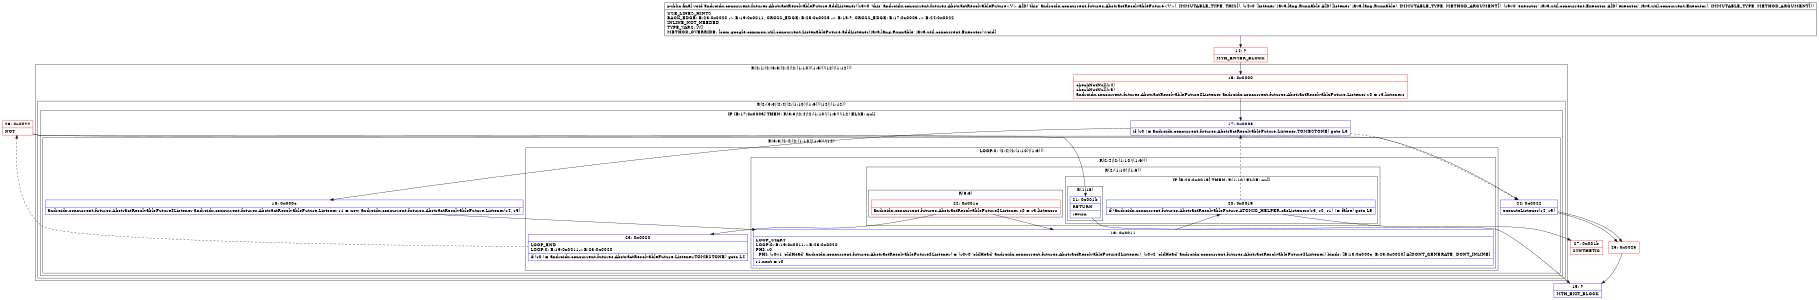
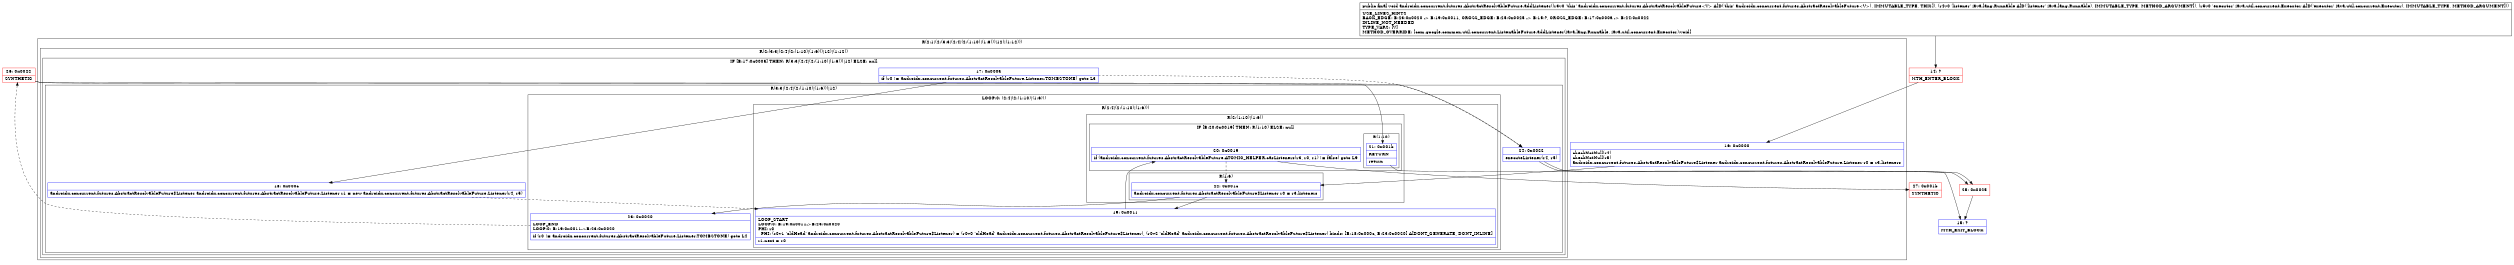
node "16: 0x0000": color red -> blue
edge "16: 0x0000" -> "17: 0x000a": now "16: 0x0000" -> "22: 0x001c"
node "26: 0x0022": text "NOT" -> "SYNTHETIC"
edge "20: 0x0019" -> "17: 0x000a": now "20: 0x0019" -> "22: 0x001c"
cluster "R(1:15)": label "R(1:15)" -> "R(1:10)"
cluster "R(6:6)": label "R(6:6)" -> "R(1:6)"
node "22: 0x001c": color red -> blue
edge "18: 0x000c" -> "19: 0x0011": style solid -> dashed
